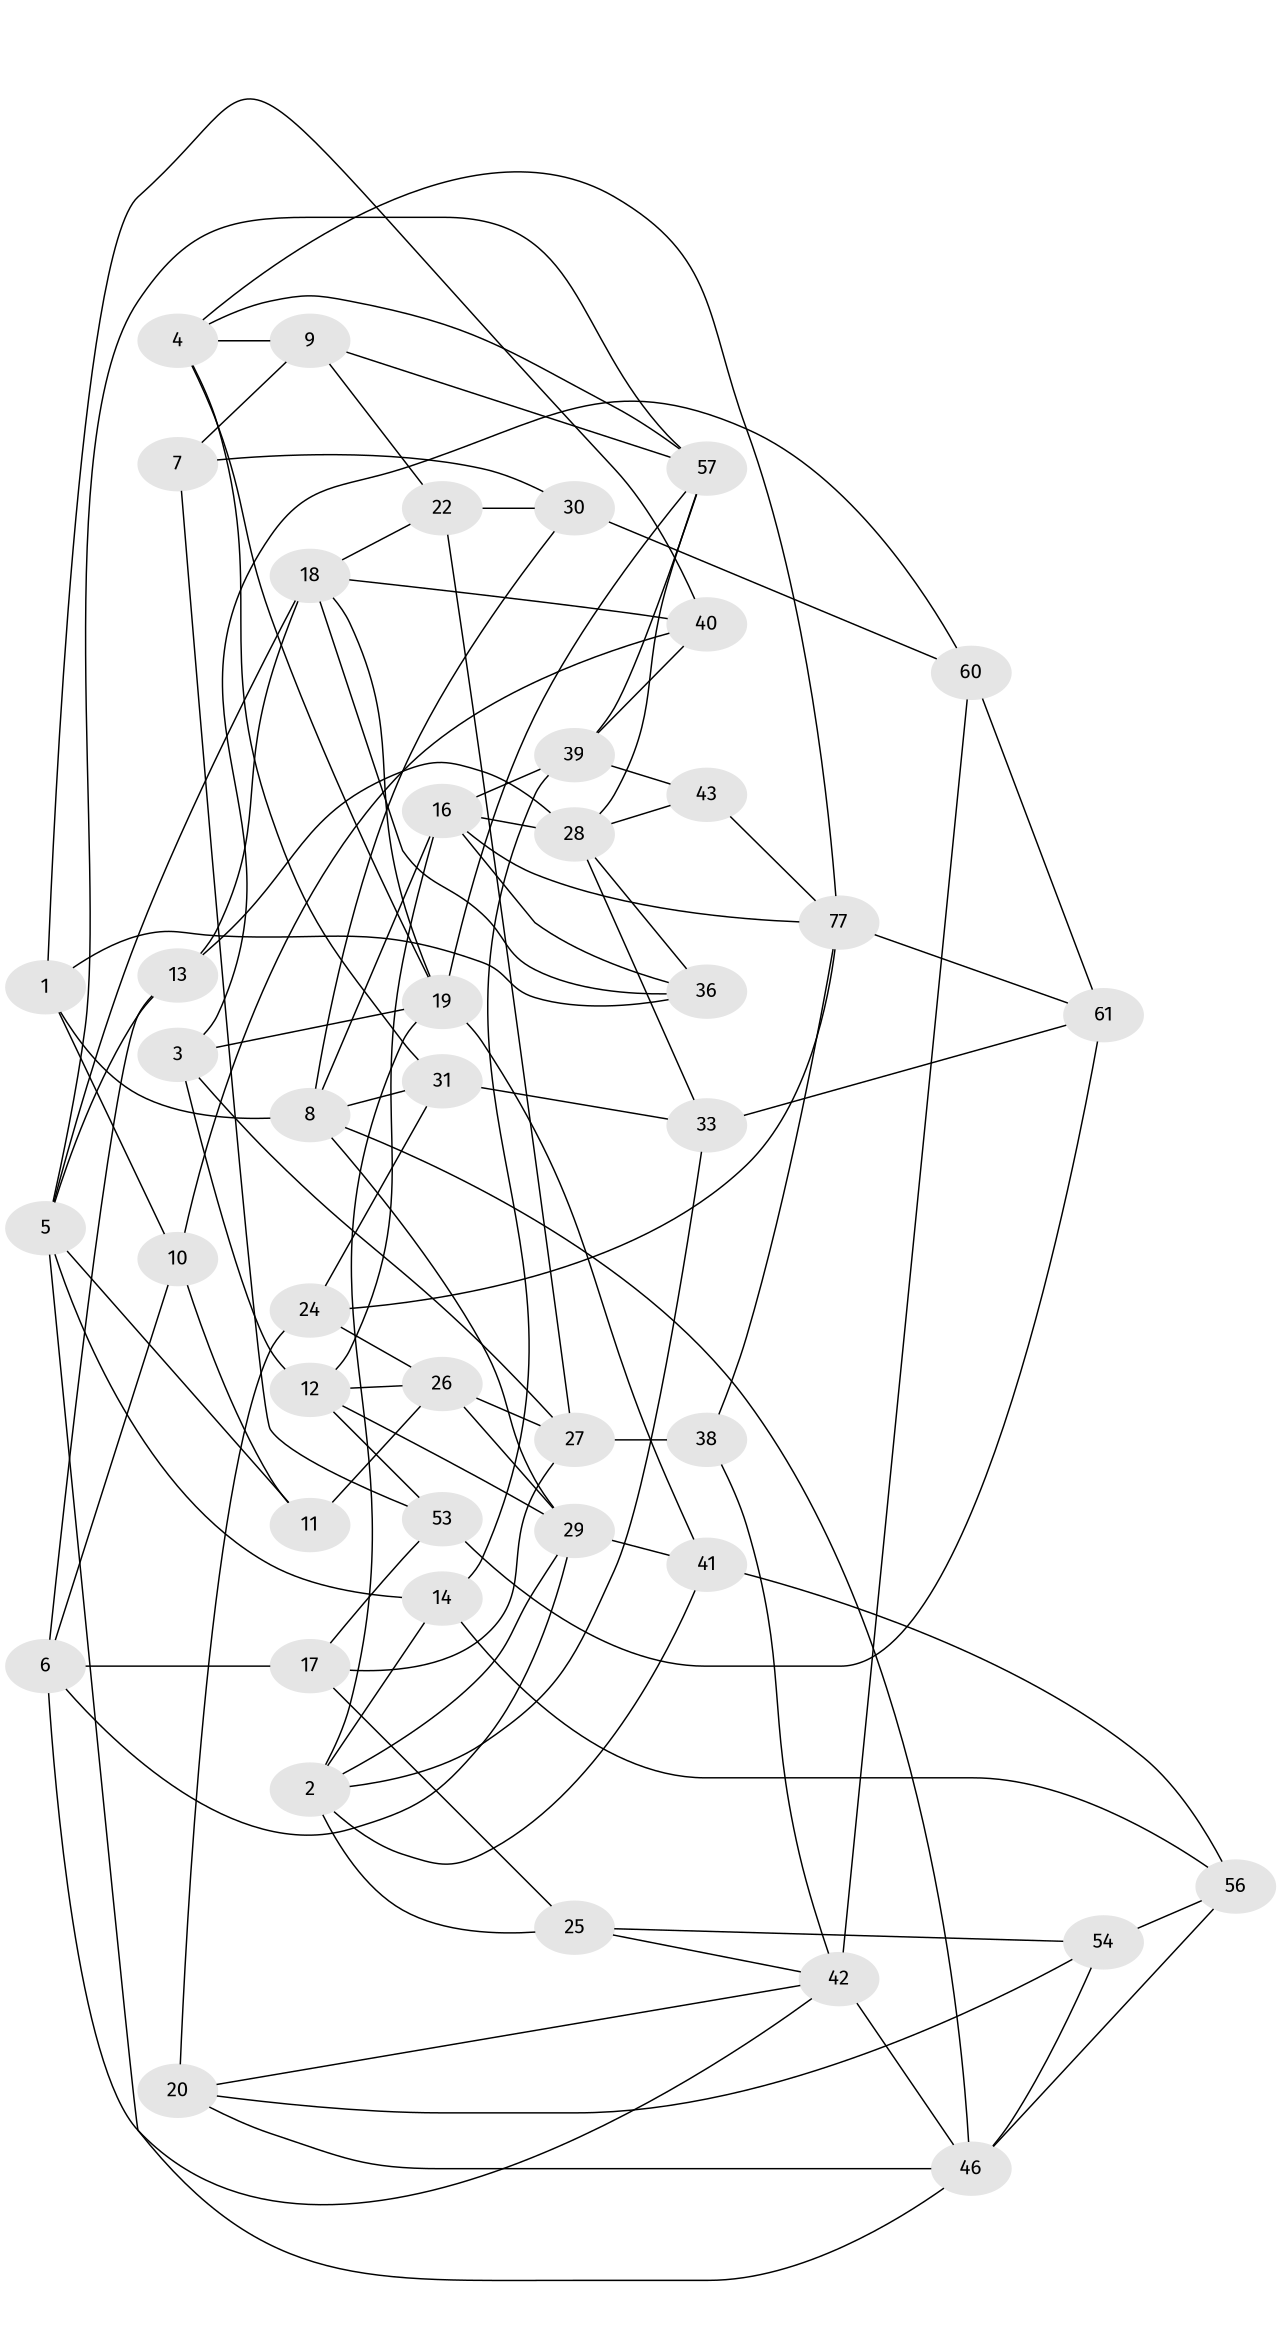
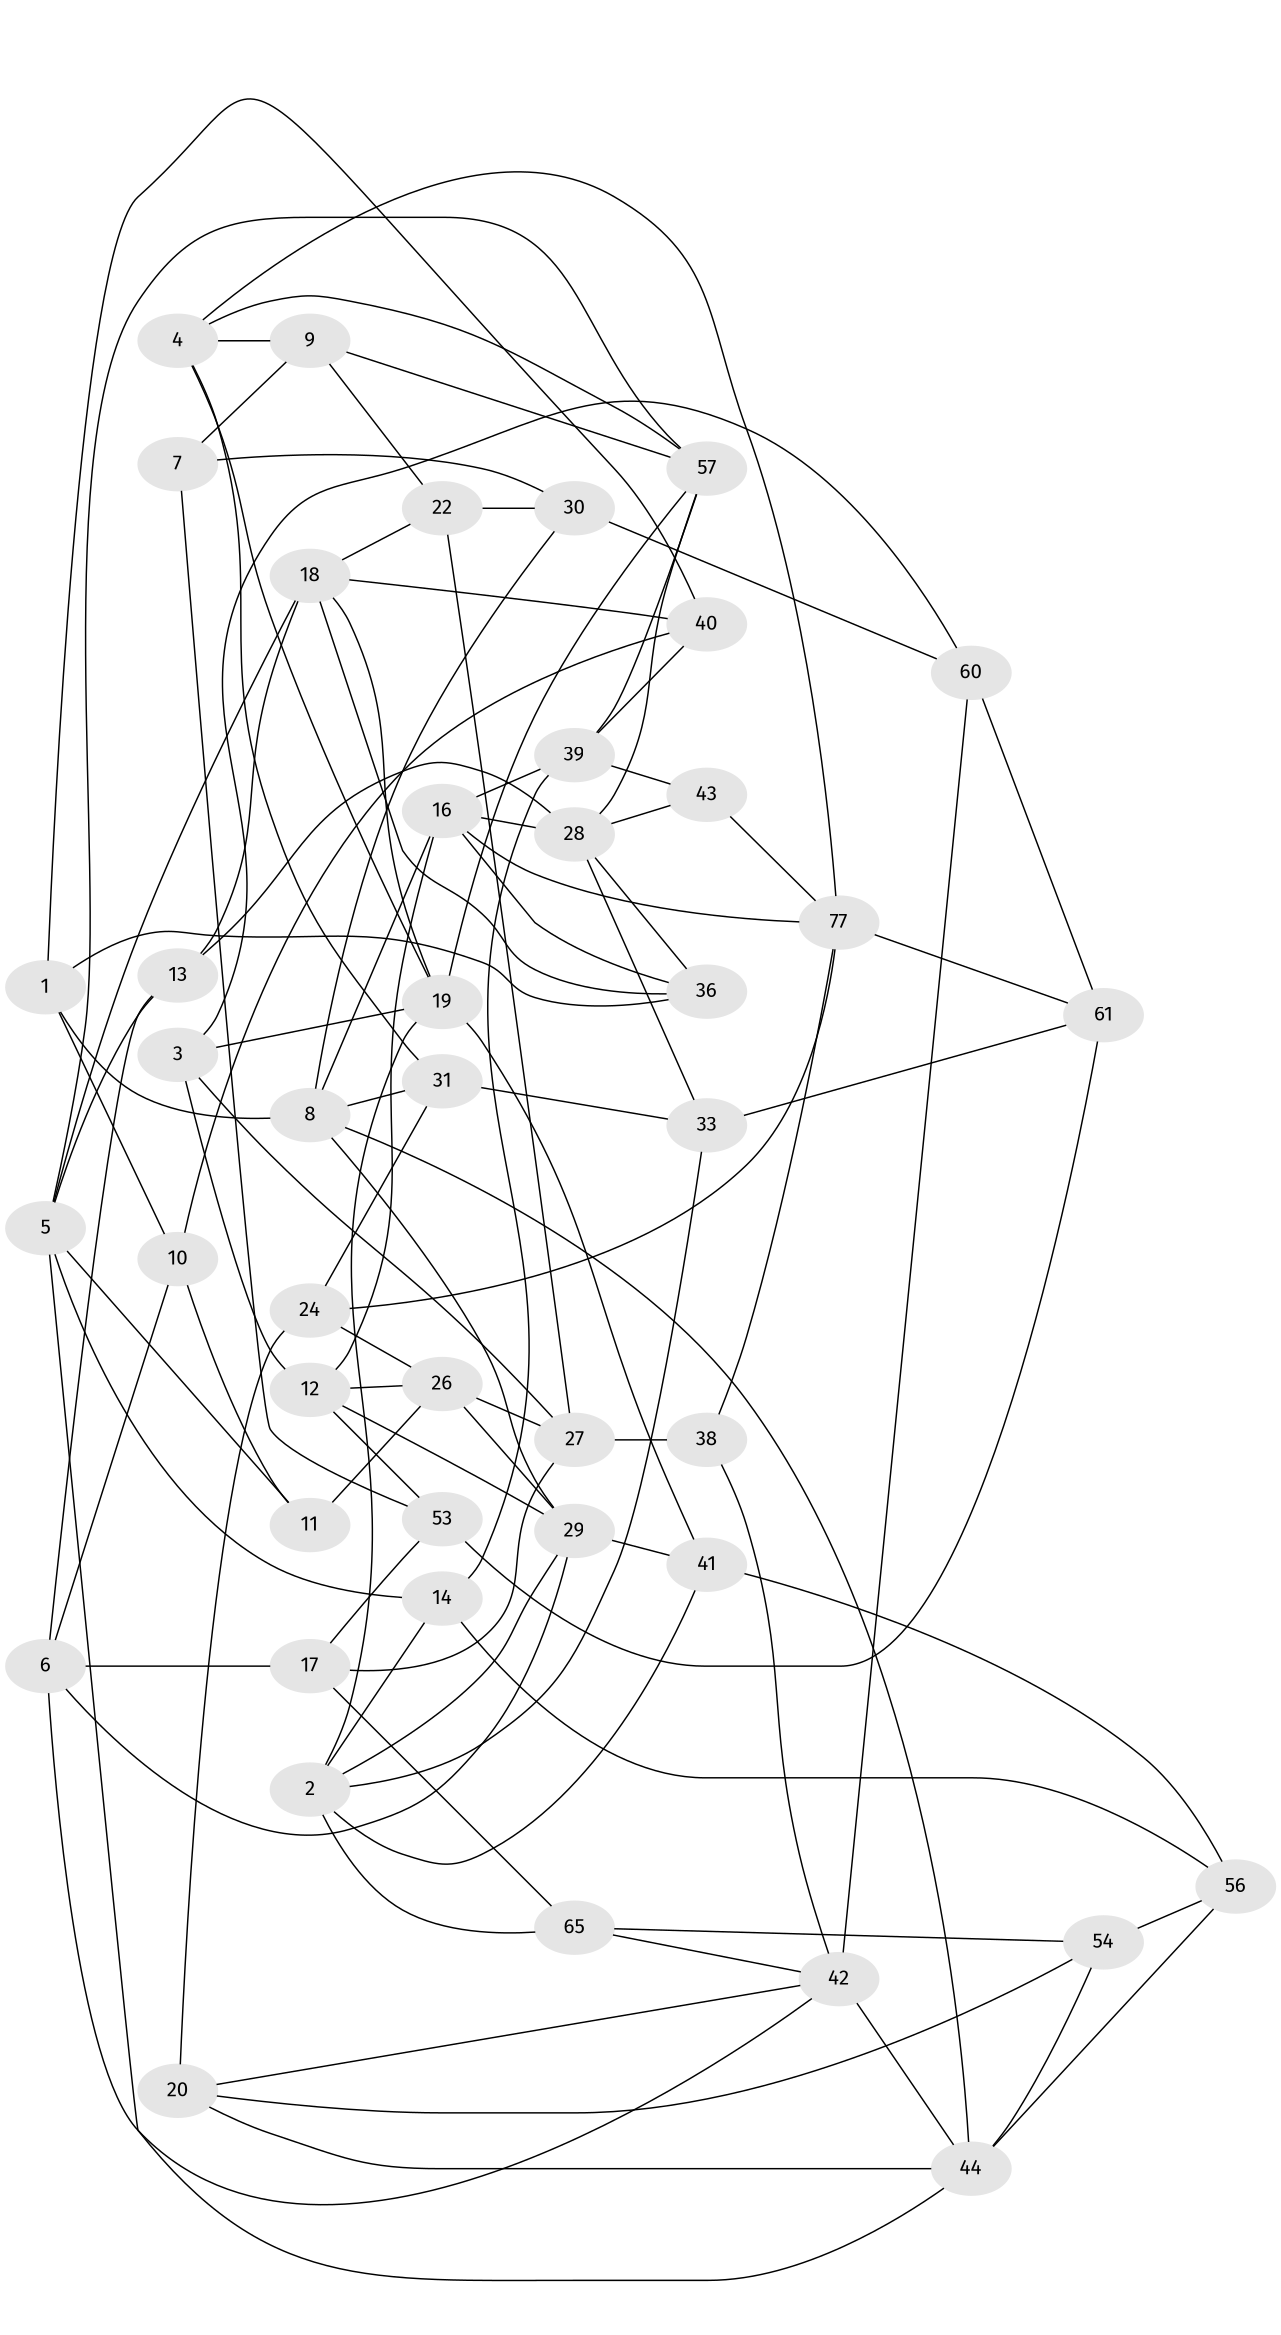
node "25": label "25" -> "65"
node "46": label "46" -> "44"
